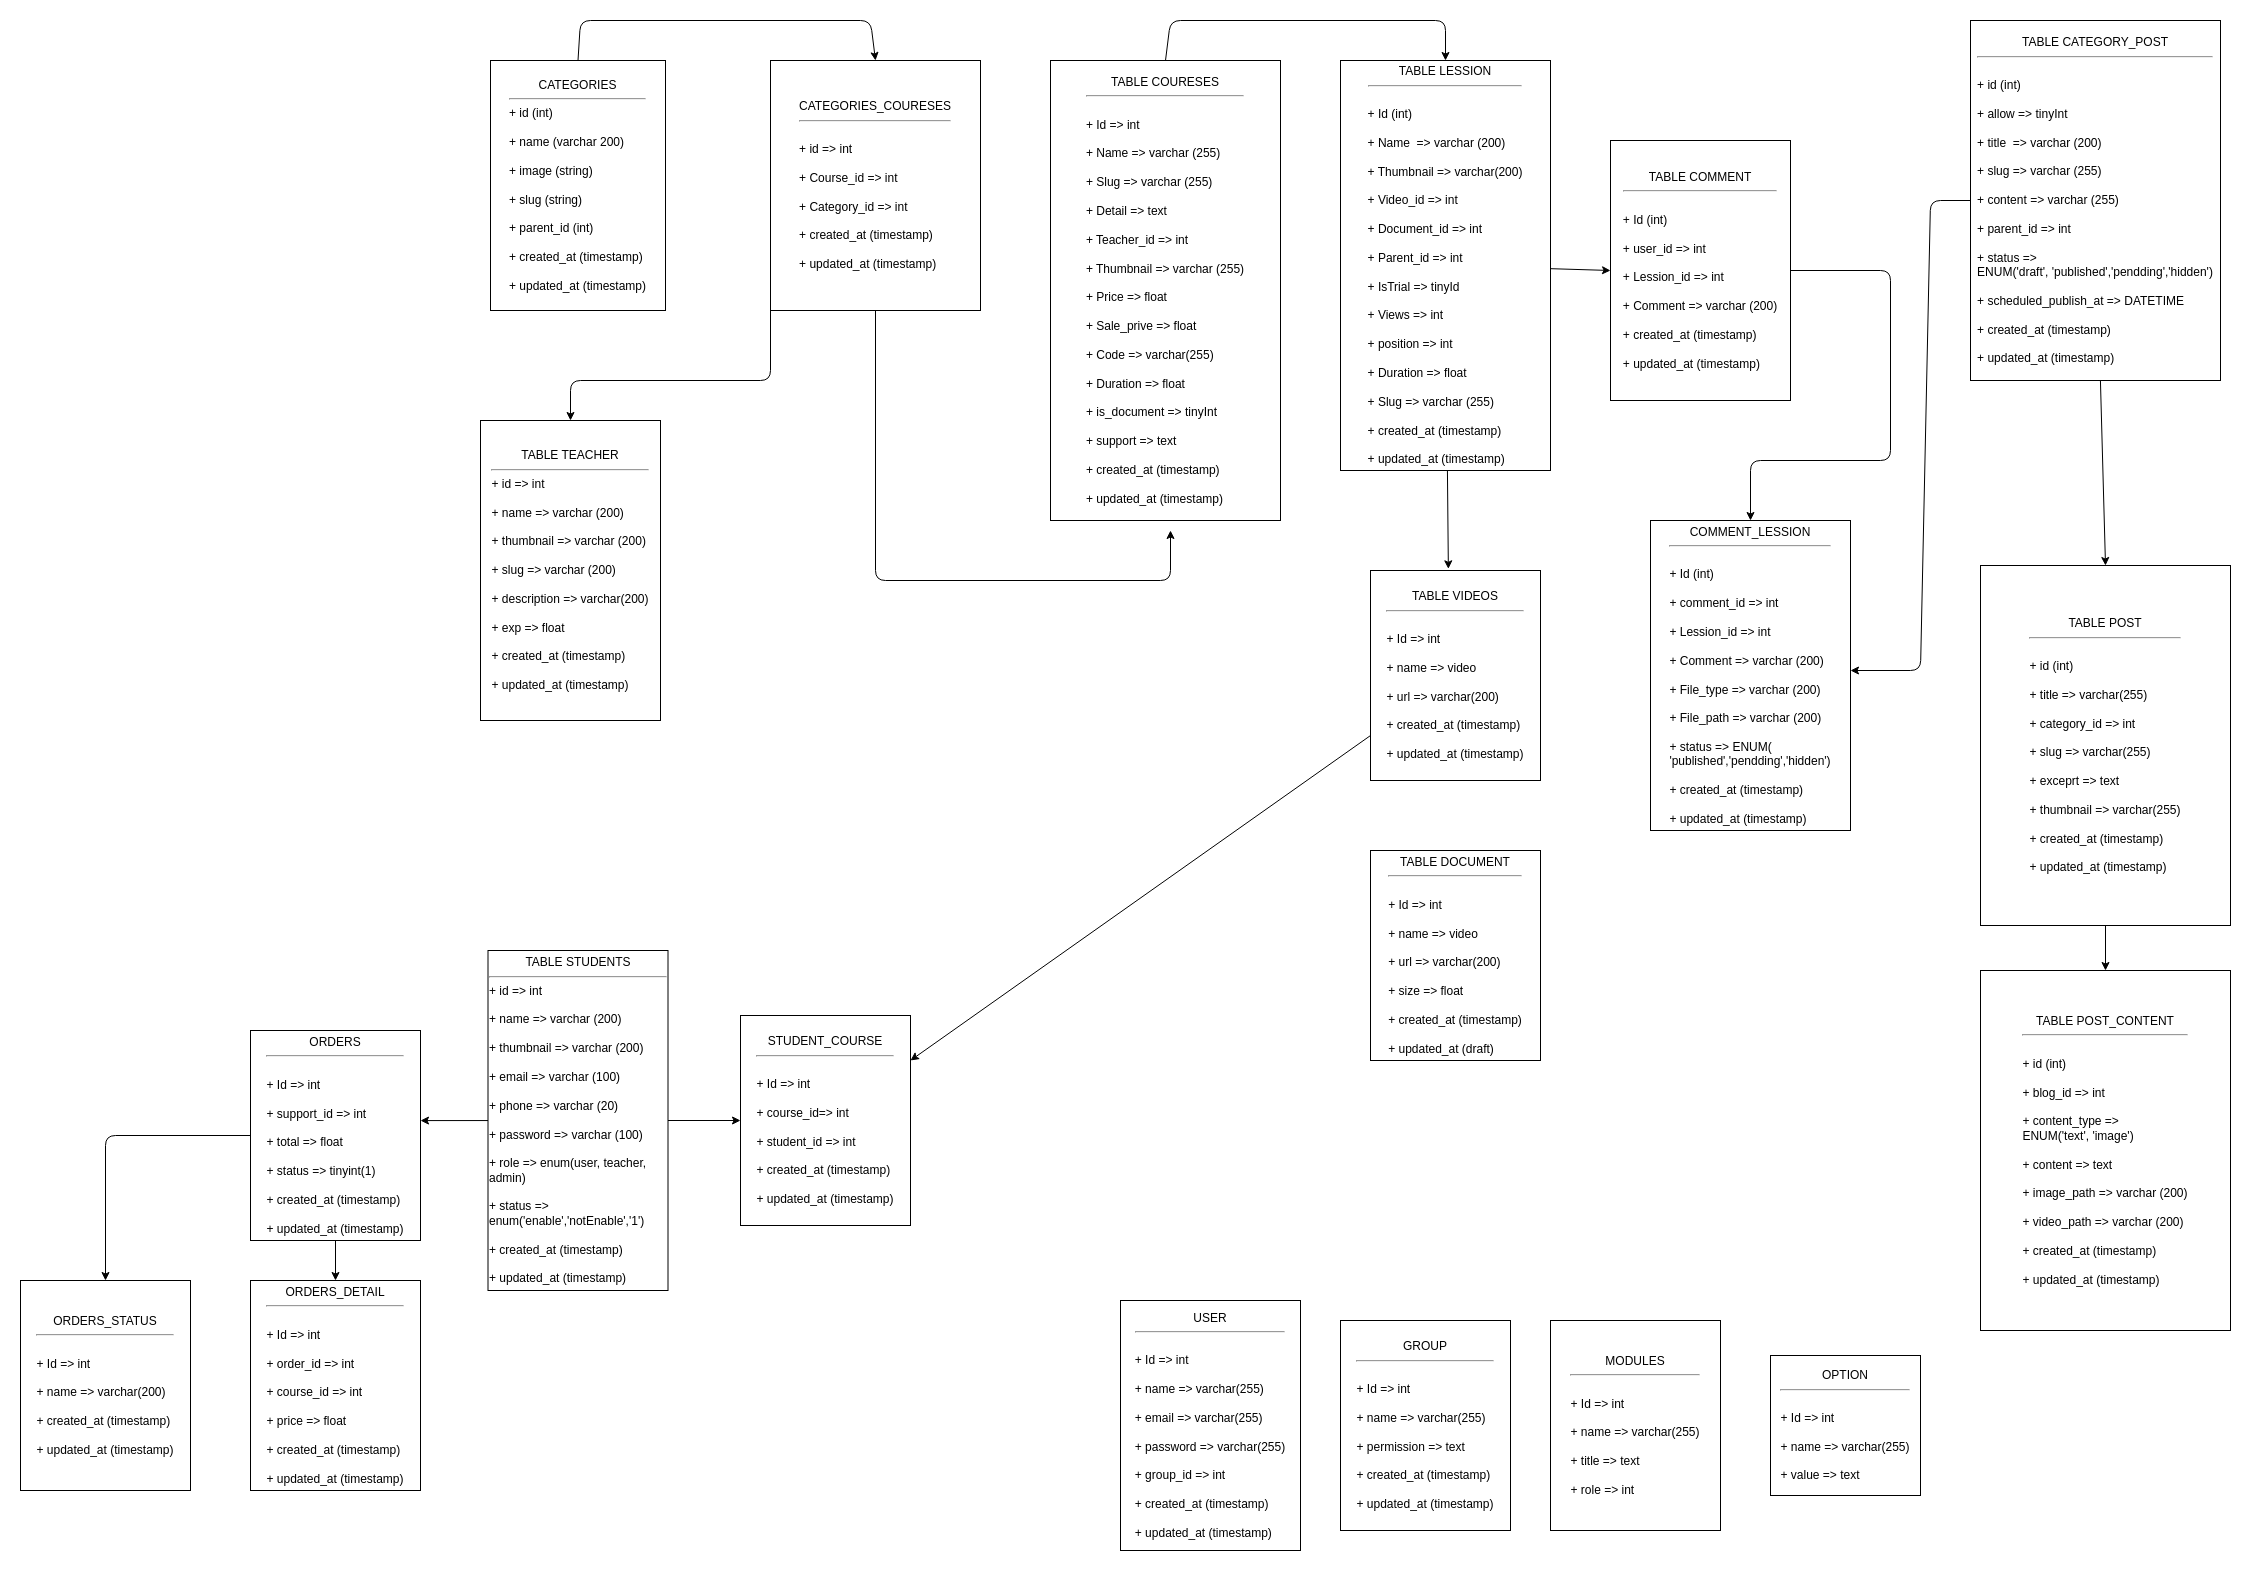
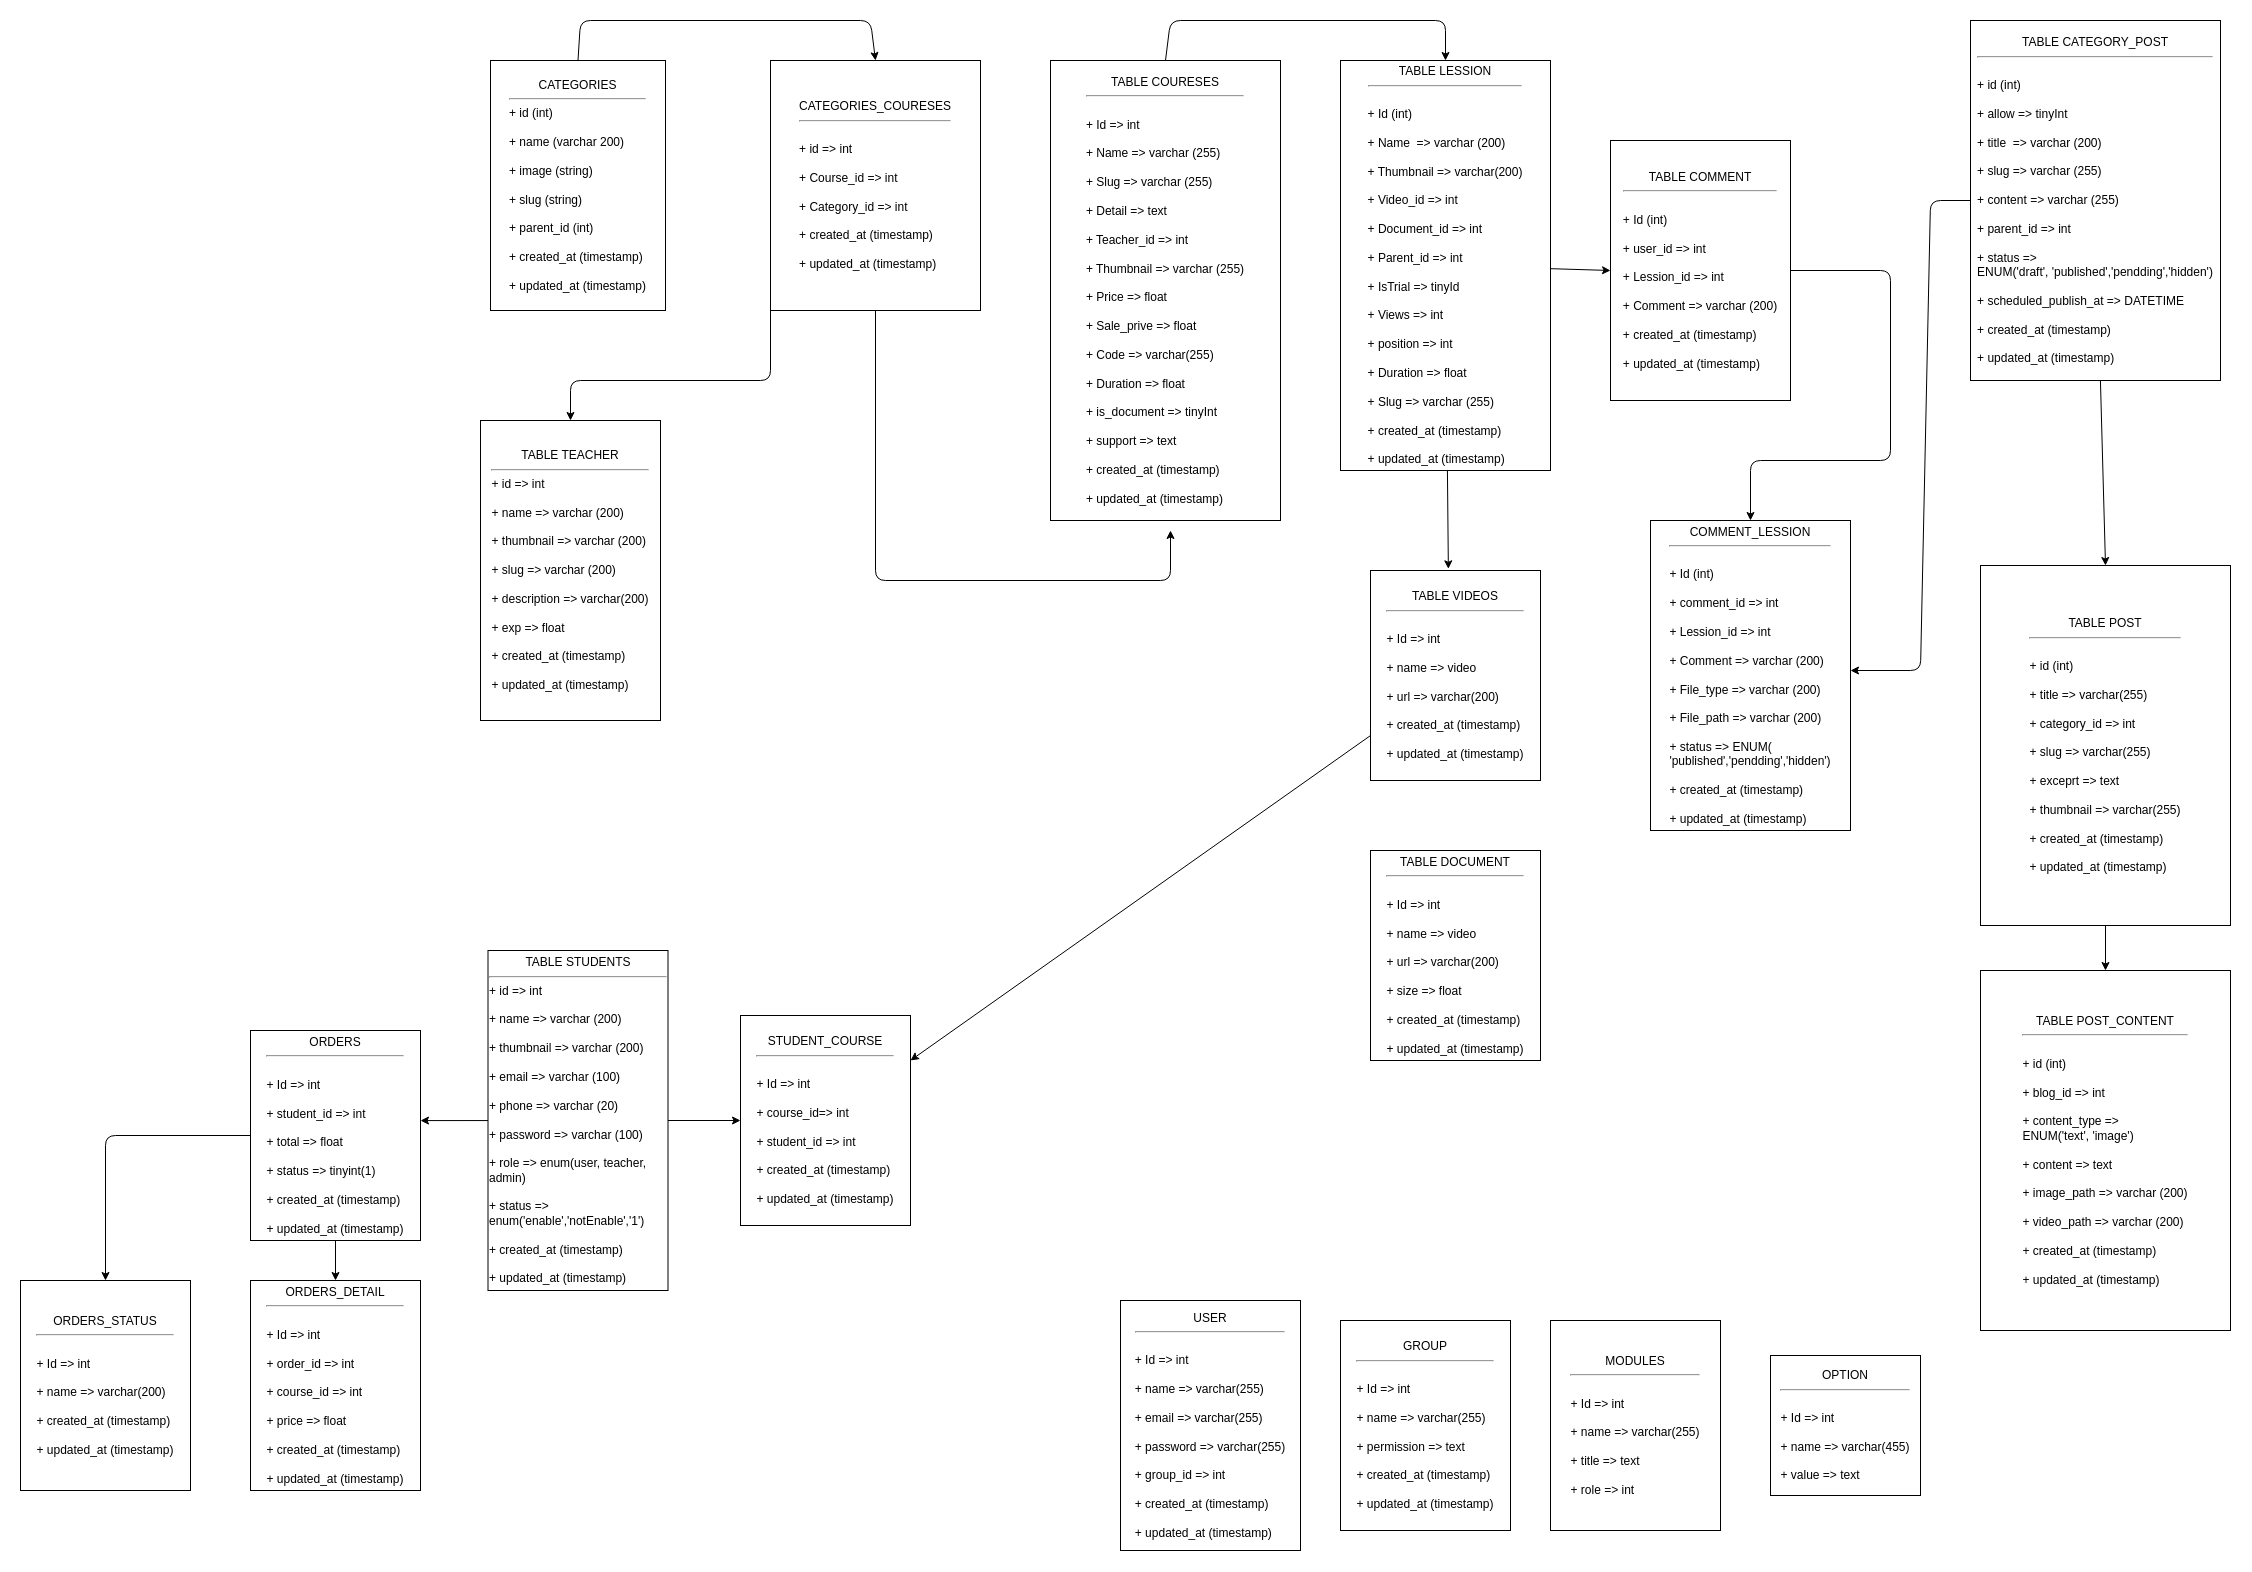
node "TABLE DOCUMENT + Id => int + name => video + url => varchar(200) + size => float + created_at (timestamp) + updated_at (draft)": label "TABLE DOCUMENT + Id => int + name => video + url => varchar(200) + size => float + created_at (timestamp) + updated_at (draft)" -> "TABLE DOCUMENT + Id => int + name => video + url => varchar(200) + size => float + created_at (timestamp) + updated_at (timestamp)"
node "ORDERS + Id => int + support_id => int + total => float + status => tinyint(1) + created_at (timestamp) + updated_at (timestamp)": label "ORDERS + Id => int + support_id => int + total => float + status => tinyint(1) + created_at (timestamp) + updated_at (timestamp)" -> "ORDERS + Id => int + student_id => int + total => float + status => tinyint(1) + created_at (timestamp) + updated_at (timestamp)"
node "OPTION + Id => int + name => varchar(255) + value => text": label "OPTION + Id => int + name => varchar(255) + value => text" -> "OPTION + Id => int + name => varchar(455) + value => text"
